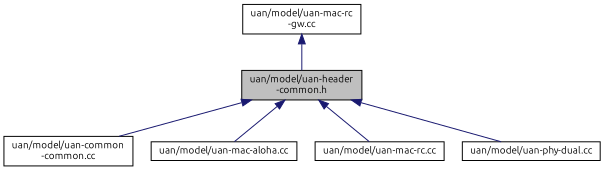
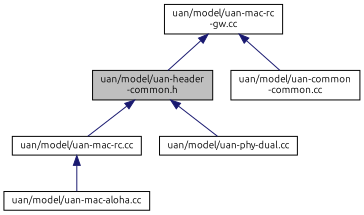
edge "uan/model/uan-common -common.cc" -> "uan/model/uan-header -common.h": now "uan/model/uan-common -common.cc" -> "uan/model/uan-mac-rc -gw.cc"
edge "uan/model/uan-mac-aloha.cc" -> "uan/model/uan-header -common.h": now "uan/model/uan-mac-aloha.cc" -> "uan/model/uan-mac-rc.cc"
